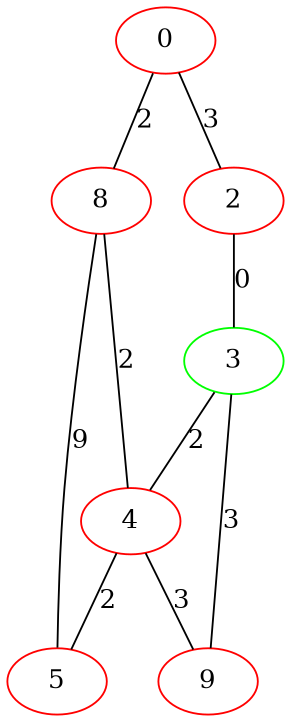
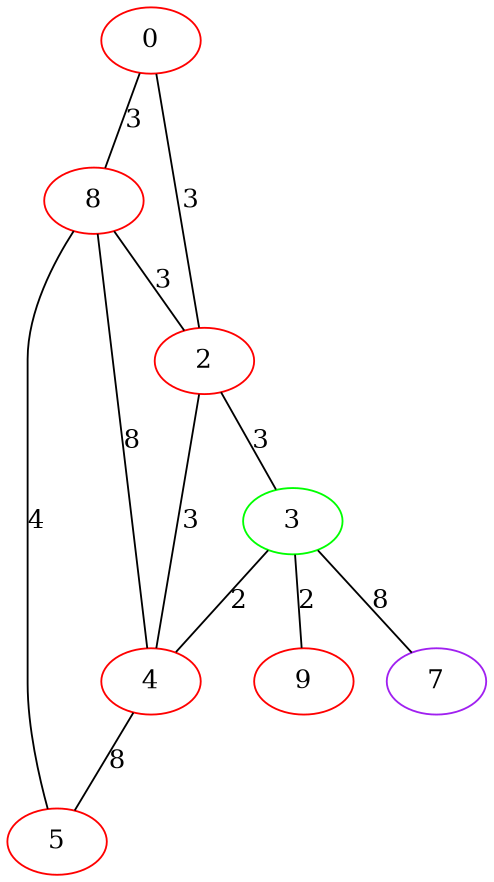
edge "0" -- "8": label "2" -> "3"
edge "8" -- "2": added, label "3"
edge "2" -- "3": label "0" -> "3"
edge "8" -- "4": label "2" -> "8"
edge "8" -- "5": label "9" -> "4"
edge "3" -- "9": label "3" -> "2"
edge "4" -- "5": label "2" -> "8"
edge "4" -- "9": now "4" -- "2"
node "7": added
